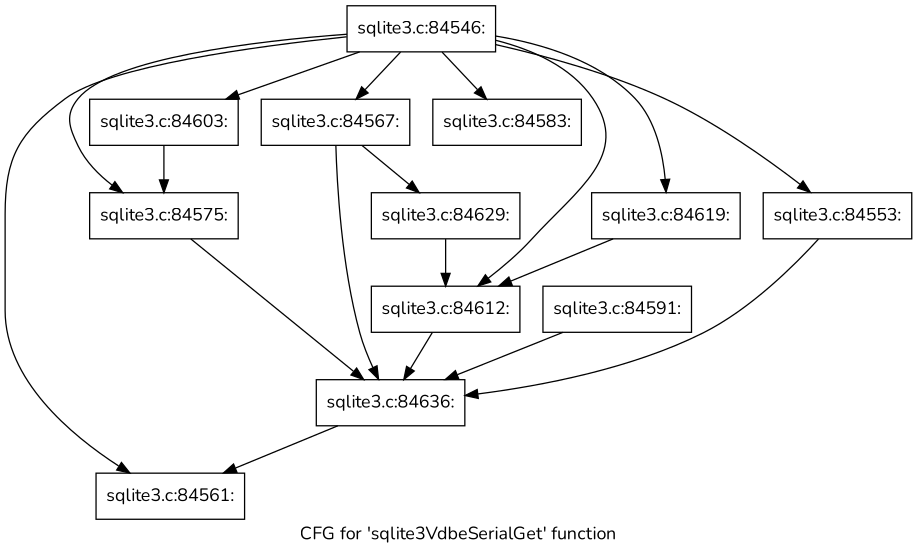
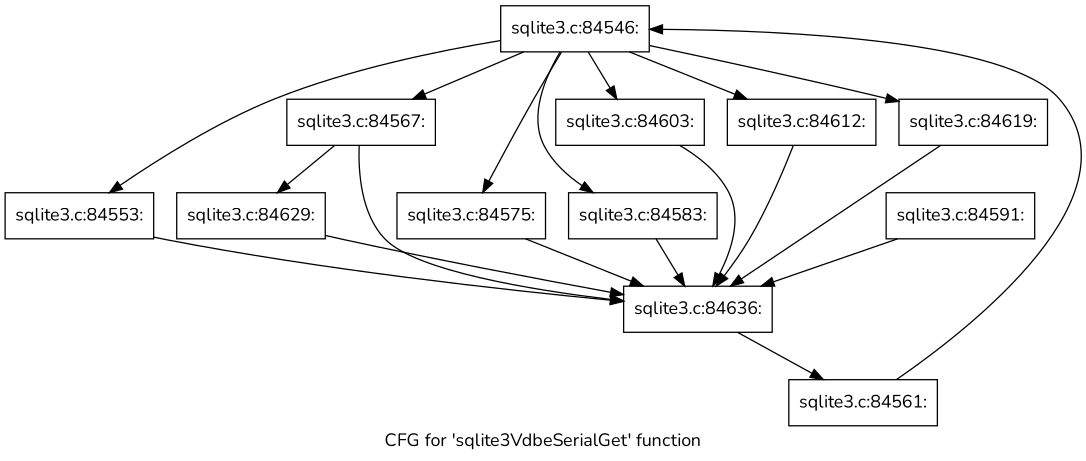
edge "sqlite3.c:84546:" -> "sqlite3.c:84561:": reversed
edge "sqlite3.c:84603:" -> "sqlite3.c:84575:": now "sqlite3.c:84603:" -> "sqlite3.c:84636:"
edge "sqlite3.c:84629:" -> "sqlite3.c:84612:": now "sqlite3.c:84629:" -> "sqlite3.c:84636:"
edge "sqlite3.c:84583:" -> "sqlite3.c:84636:": added
edge "sqlite3.c:84619:" -> "sqlite3.c:84612:": now "sqlite3.c:84619:" -> "sqlite3.c:84636:"
